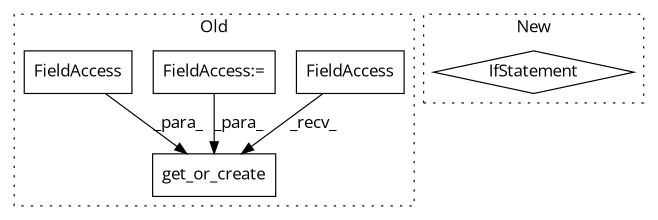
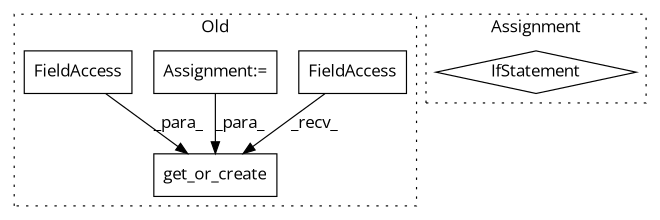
cluster "New": label "New" -> "Assignment"
node "FieldAccess:=": label "FieldAccess:=" -> "Assignment:="
